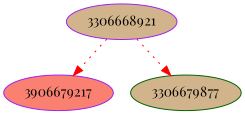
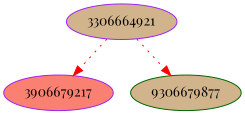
node "3306668921": label "3306668921" -> "3306664921"
node "3306679877": label "3306679877" -> "9306679877"
